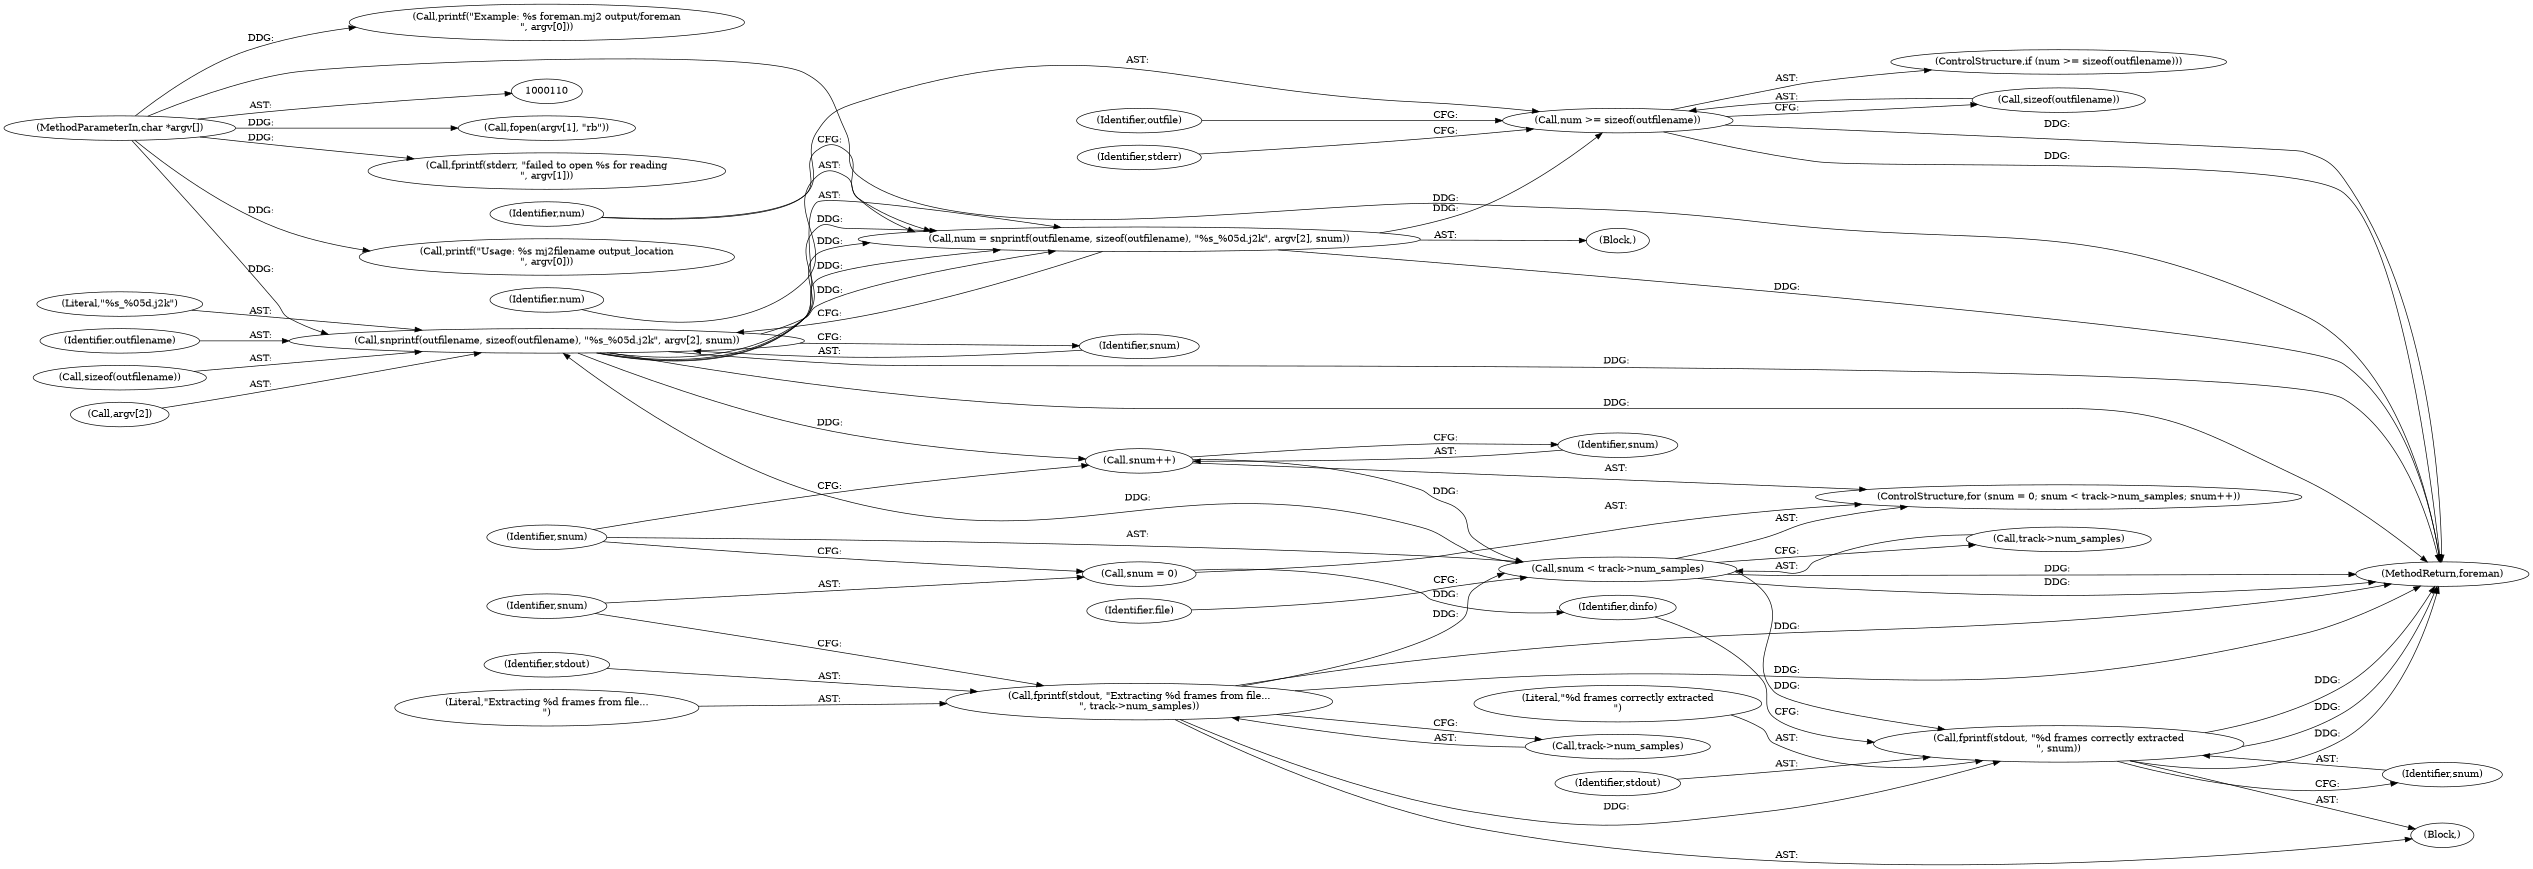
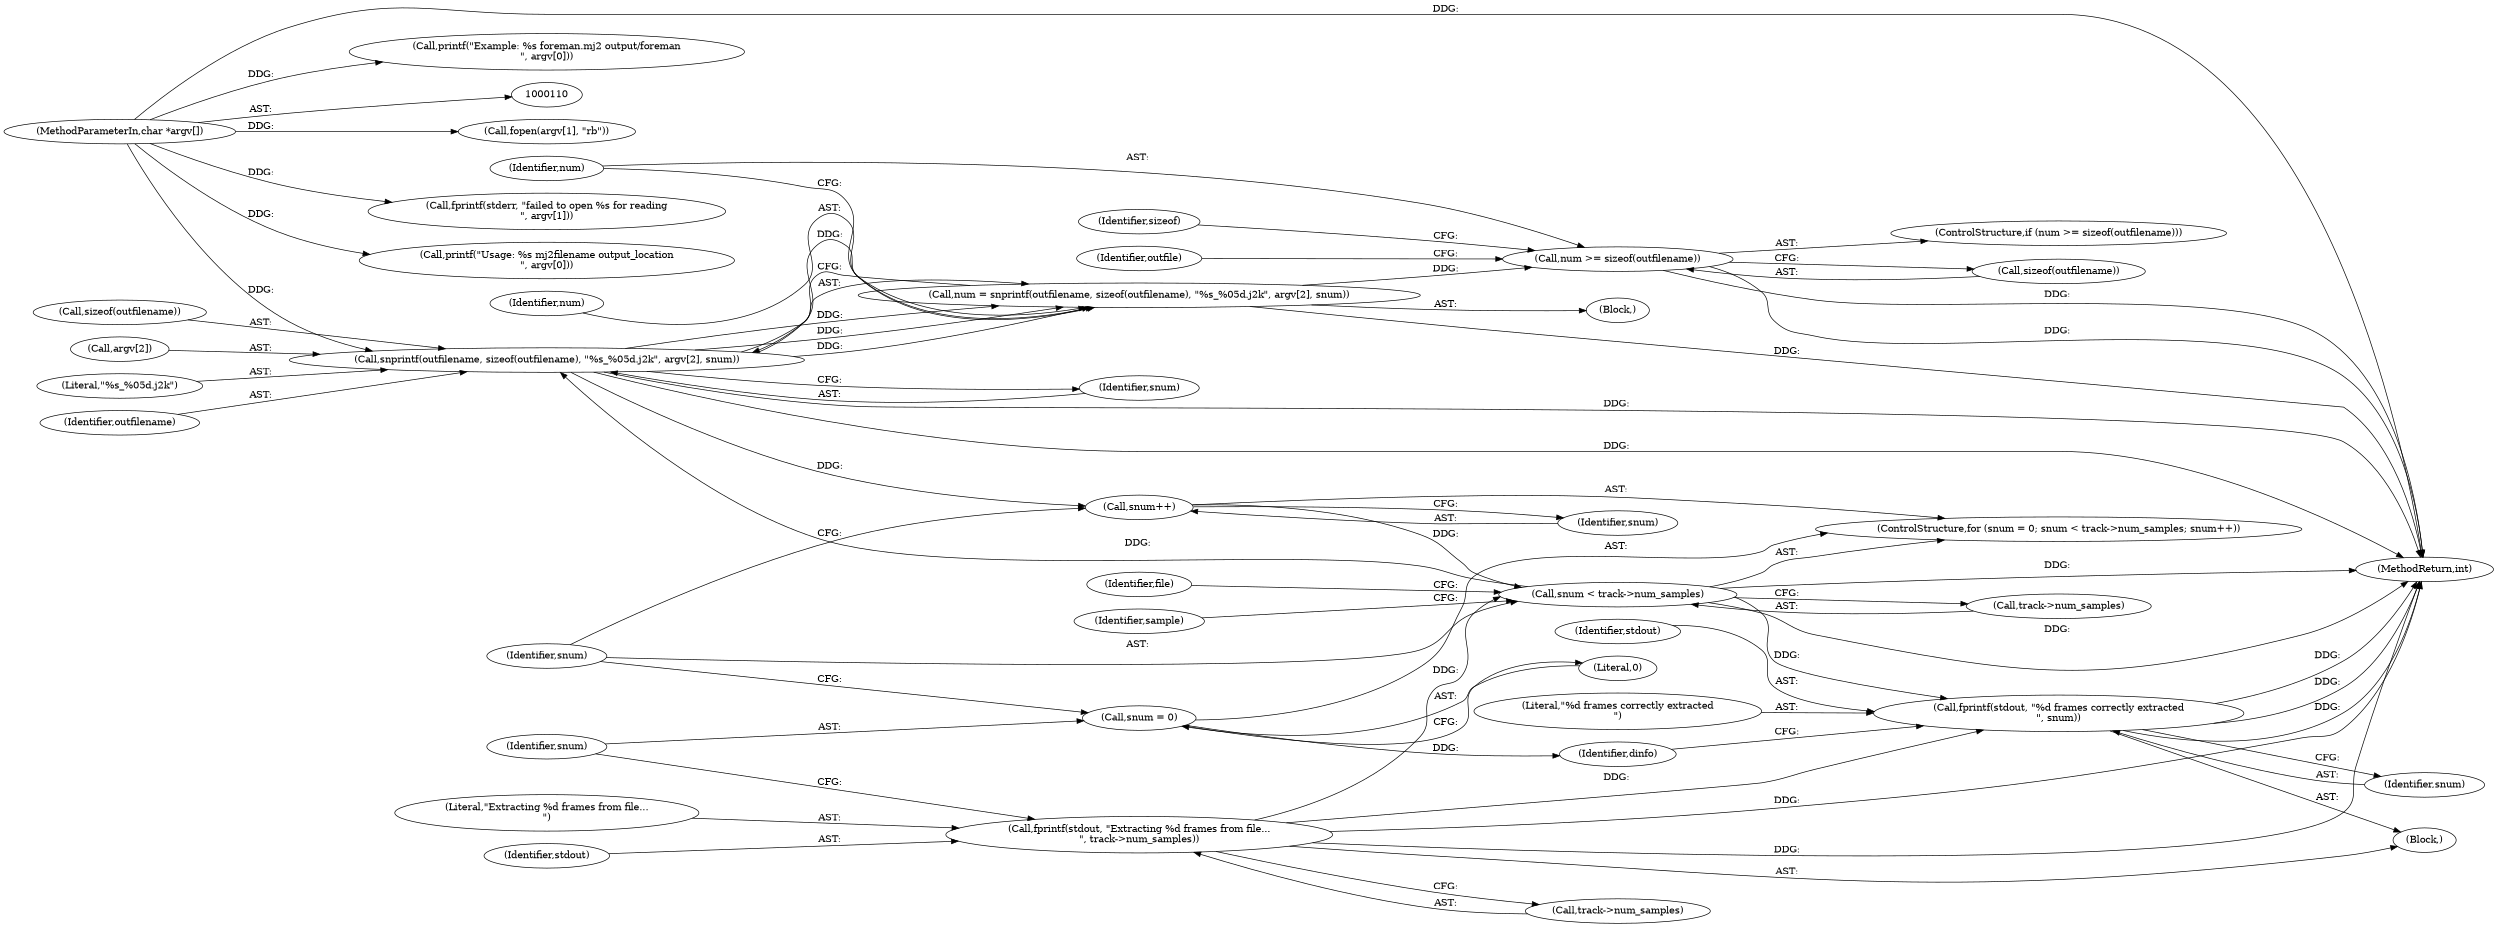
node "(Identifier,stderr)": label "(Identifier,stderr)" -> "(Identifier,sizeof)"
node "(MethodReturn,foreman)": label "(MethodReturn,foreman)" -> "(MethodReturn,int)"
node "(Identifier,sample)": added
node "(Literal,0)": added
